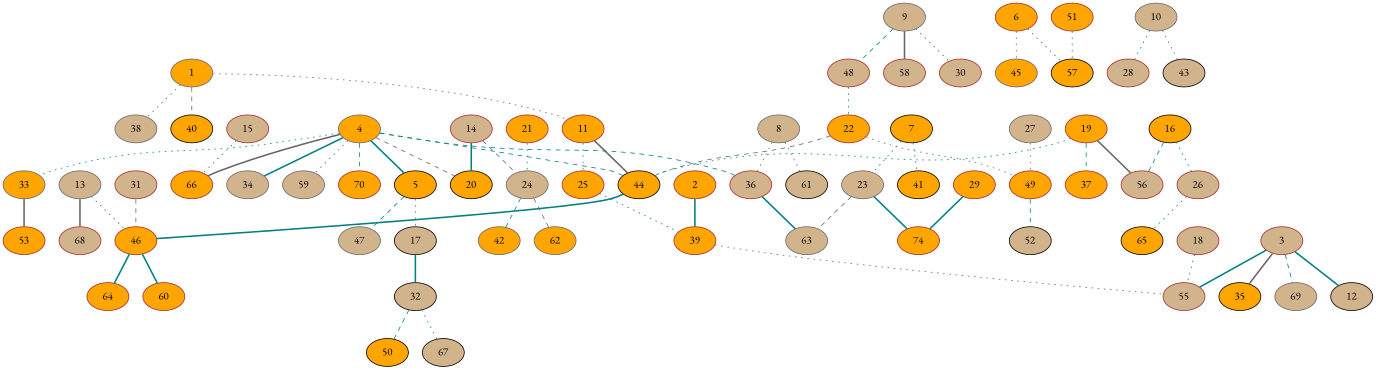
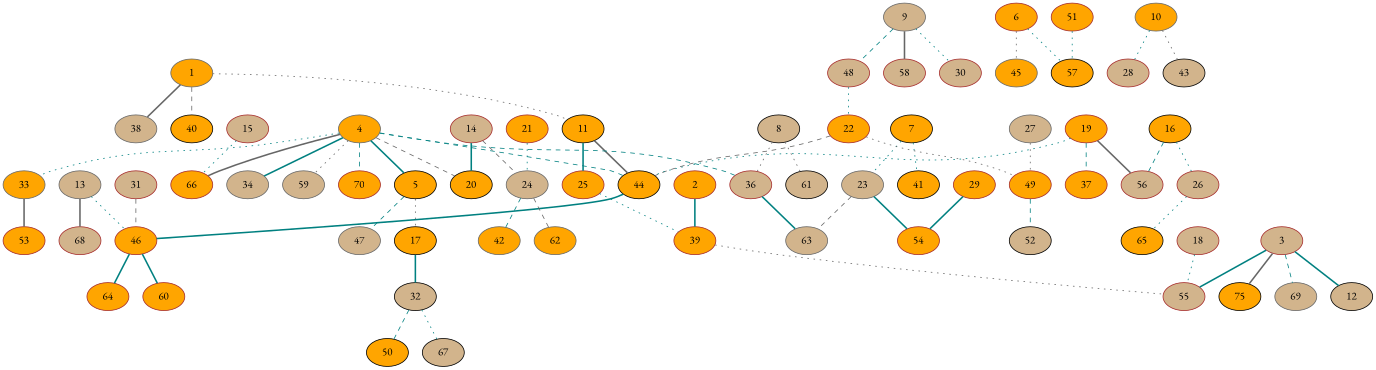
node "10": fillcolor tan -> orange
edge "1" -- "38": style dotted -> bold
node "11": color brown -> black
node "8": color gray40 -> black
edge "11" -- "25": style dotted -> bold
node "17": fillcolor tan -> orange
node "74": label "74" -> "54"
node "35": label "35" -> "75"
